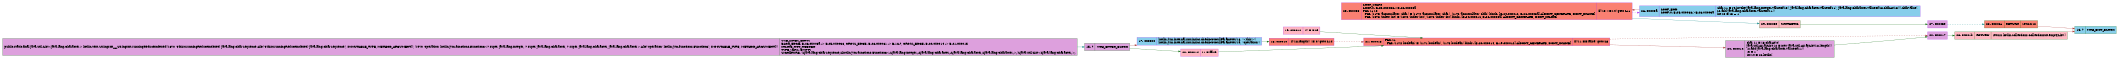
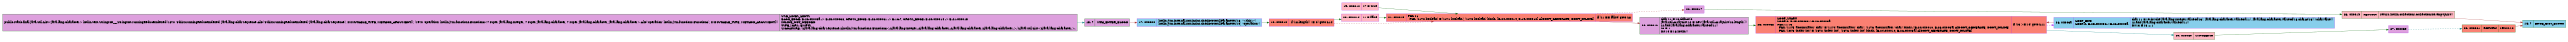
node "16: ?": text "MTH_EXIT_BLOCK" -> "EDGE_EXIT_BLOCK"
edge "24: 0x001c" -> "22: 0x0017": now "24: 0x001c" -> "25: 0x0038"
edge "15: ?" -> "20: 0x0014": now "18: 0x0010" -> "20: 0x0014"
